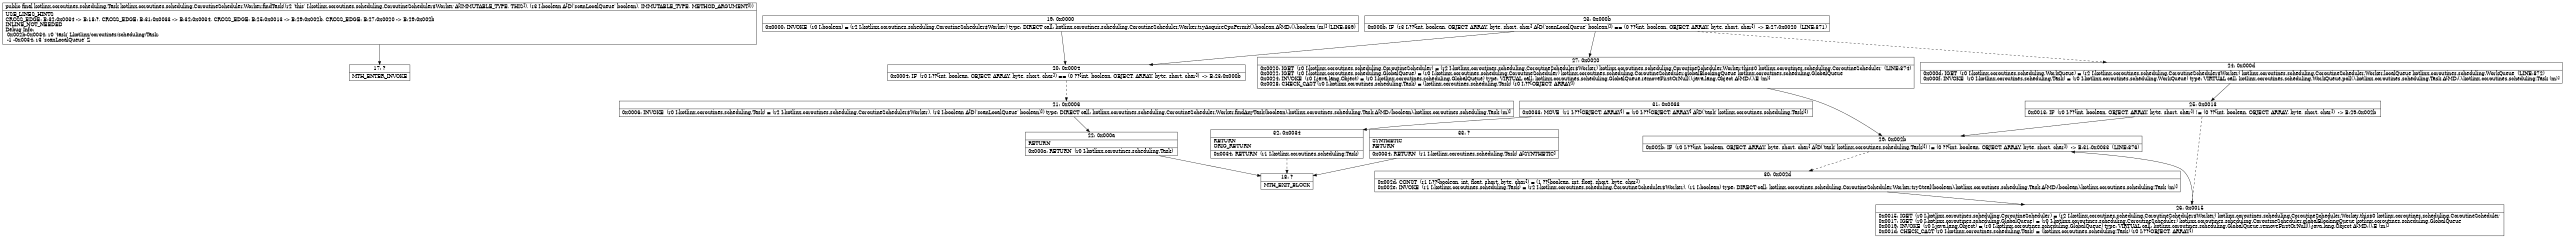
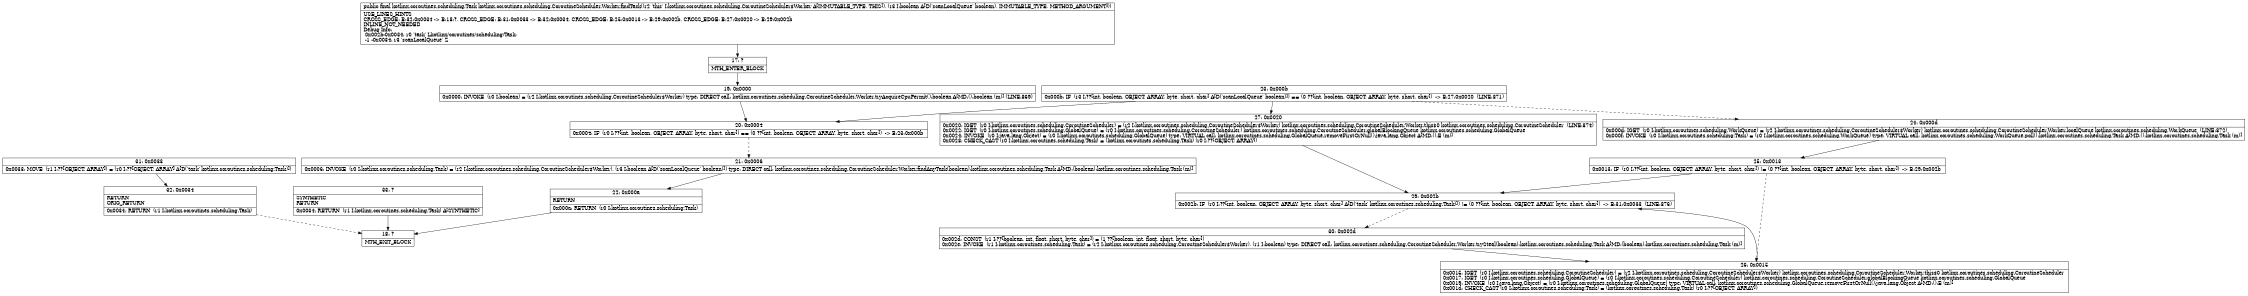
node "17: ?": text "MTH_ENTER_INVOKE" -> "MTH_ENTER_BLOCK"
edge "17: ?" -> "19: 0x0000": added
